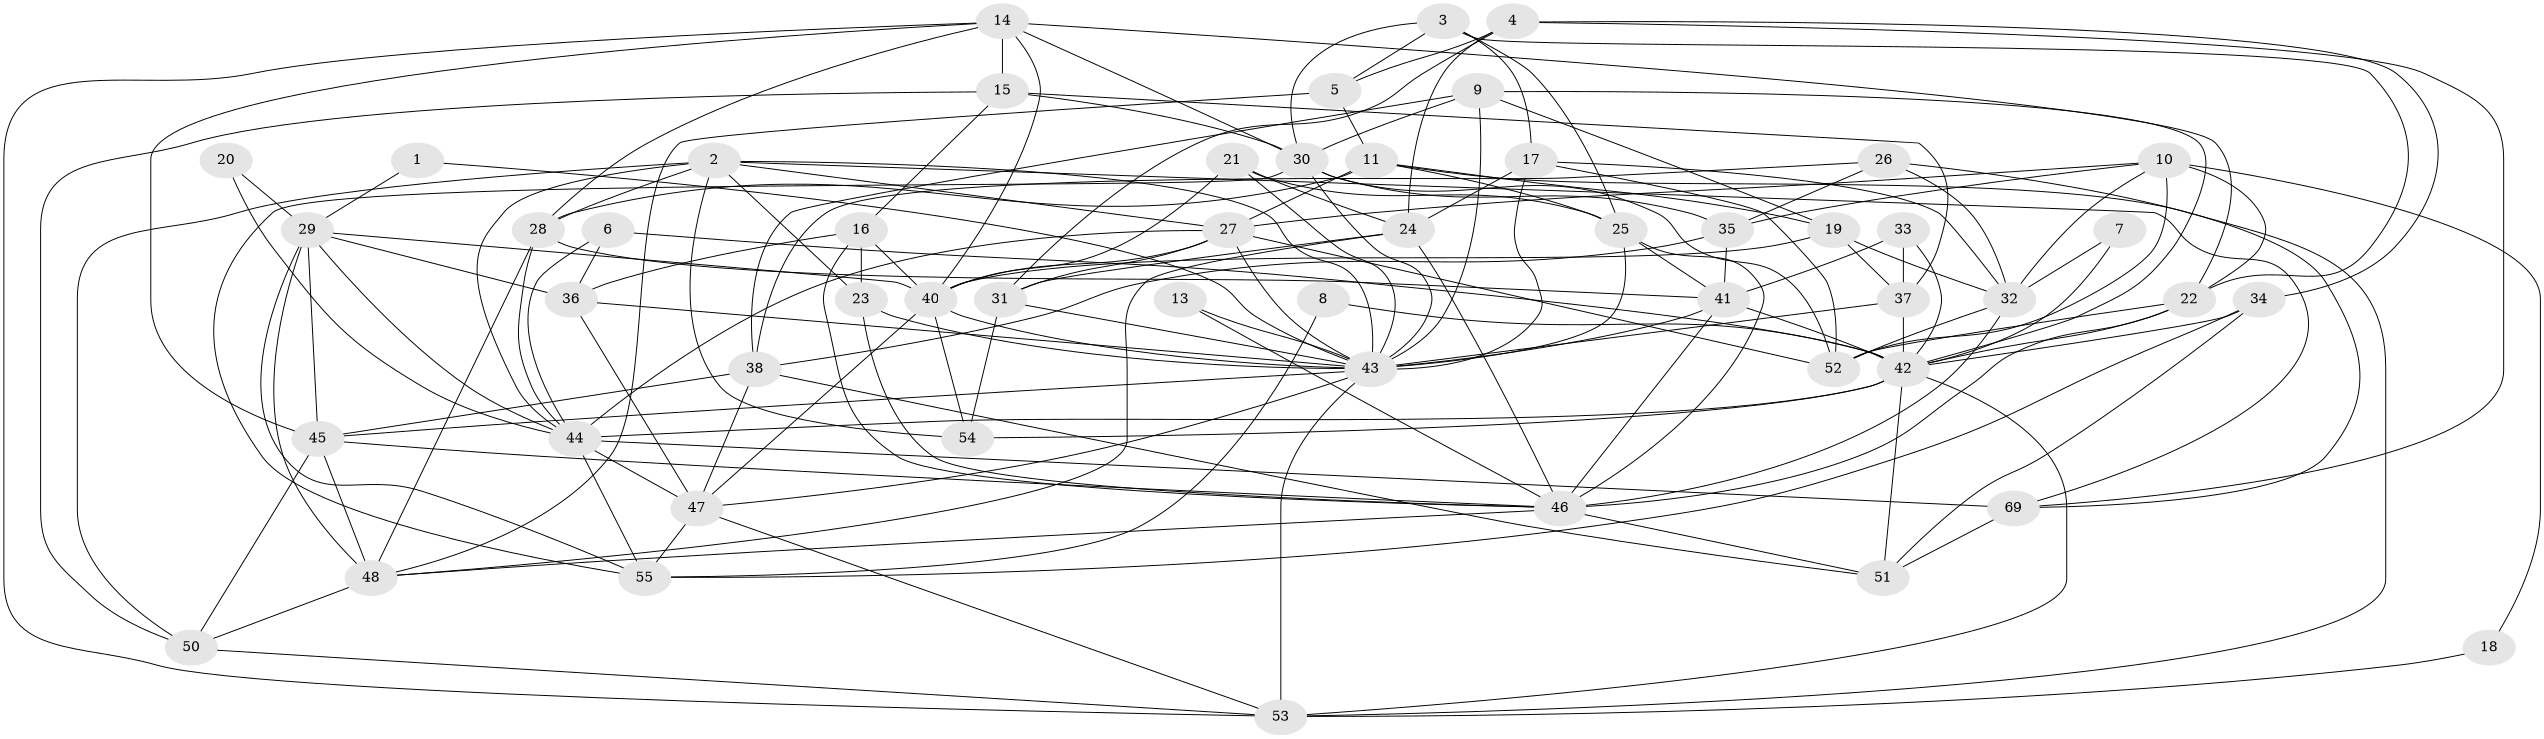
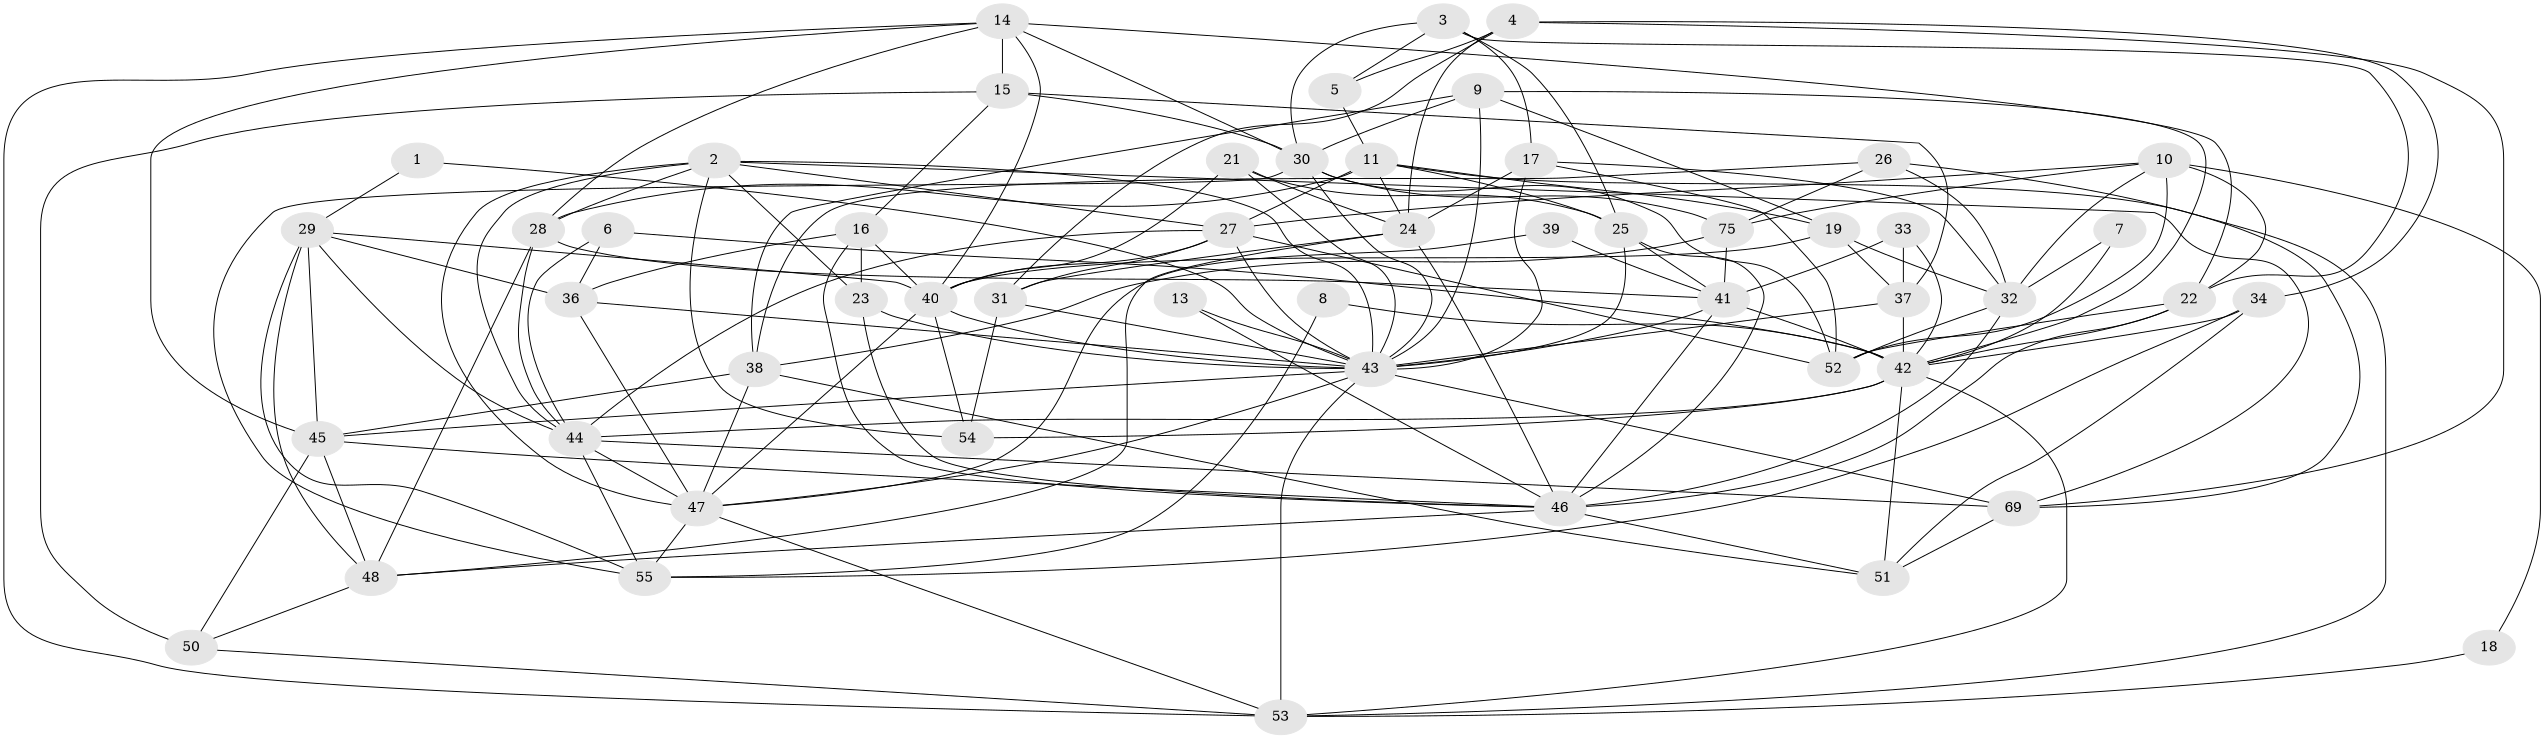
edge "5" -- "48": removed
node "20": removed
edge "11" -- "24": added
edge "2" -- "50": now "2" -- "47"
node "39": added
node "35": label "35" -> "75"
edge "43" -- "69": added
